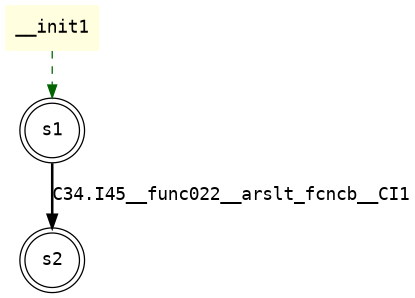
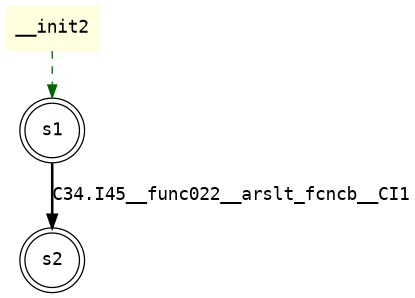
node "__init1": label "__init1" -> "__init2"
